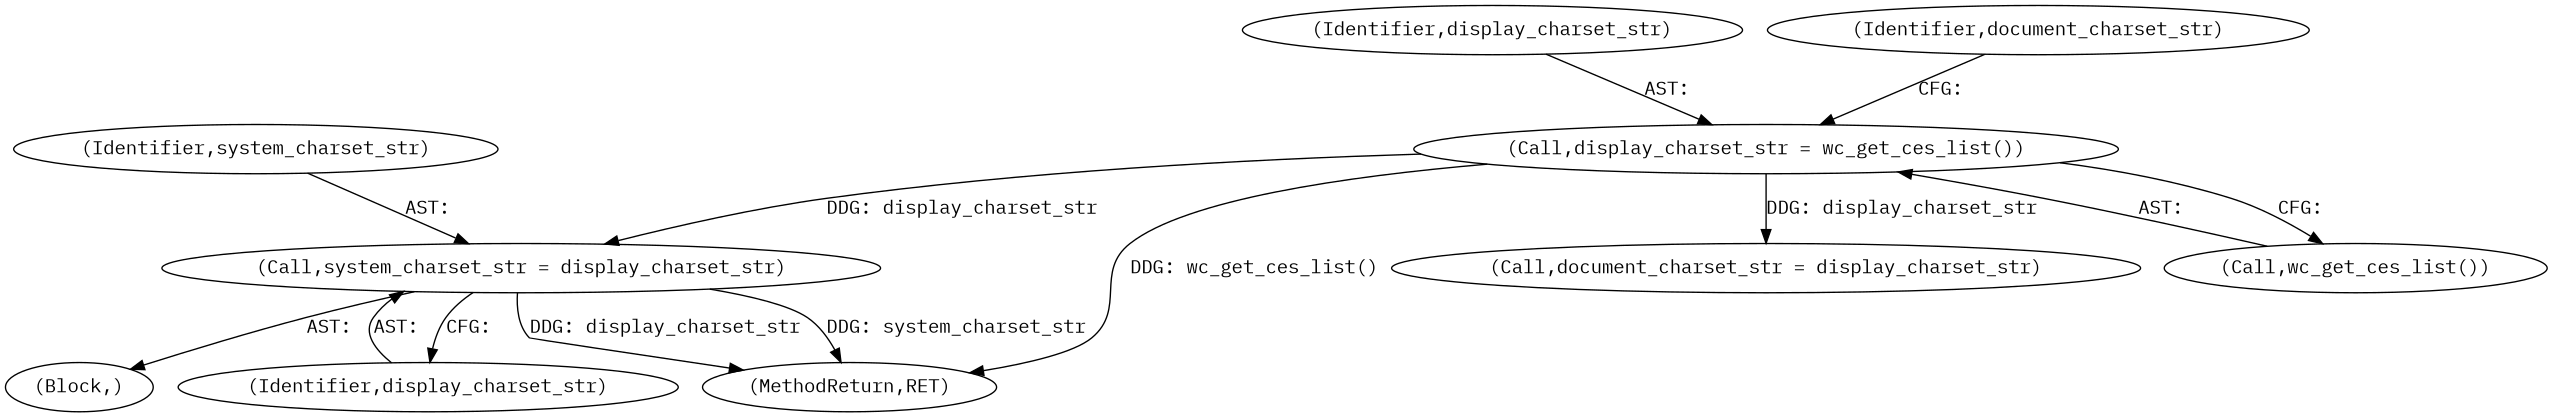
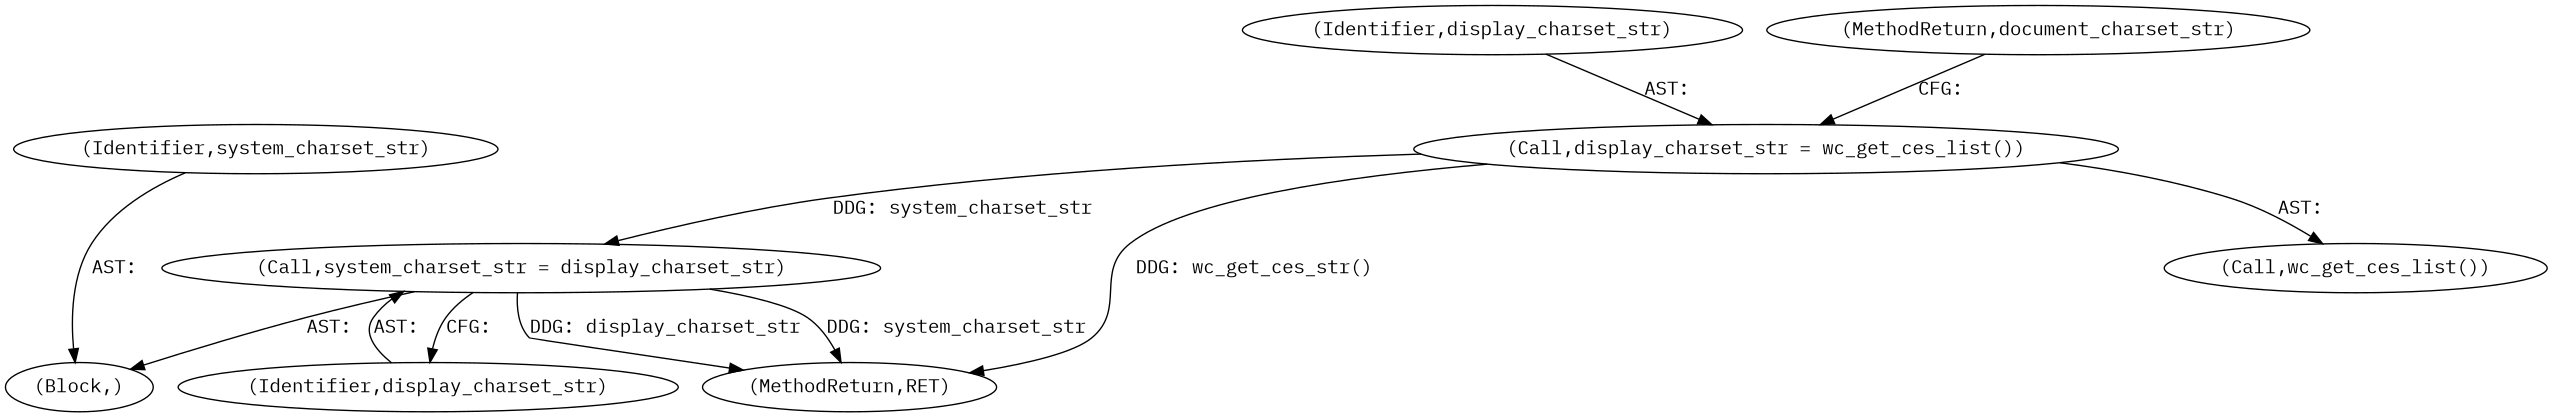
node "(Identifier,document_charset_str)": label "(Identifier,document_charset_str)" -> "(MethodReturn,document_charset_str)"
edge "(Identifier,system_charset_str)" -> "(Call,system_charset_str = display_charset_str)": now "(Identifier,system_charset_str)" -> "(Block,)"
edge "(Call,wc_get_ces_list())" -> "(Call,display_charset_str = wc_get_ces_list())": removed, label "AST:"
edge "(Call,display_charset_str = wc_get_ces_list())" -> "(Call,system_charset_str = display_charset_str)": label "DDG: display_charset_str" -> "DDG: system_charset_str"
edge "(Call,display_charset_str = wc_get_ces_list())" -> "(Call,wc_get_ces_list())": label "CFG: " -> "AST: "
edge "(Call,display_charset_str = wc_get_ces_list())" -> "(MethodReturn,RET)": label "DDG: wc_get_ces_list()" -> "DDG: wc_get_ces_str()"
node "(Call,document_charset_str = display_charset_str)": removed
